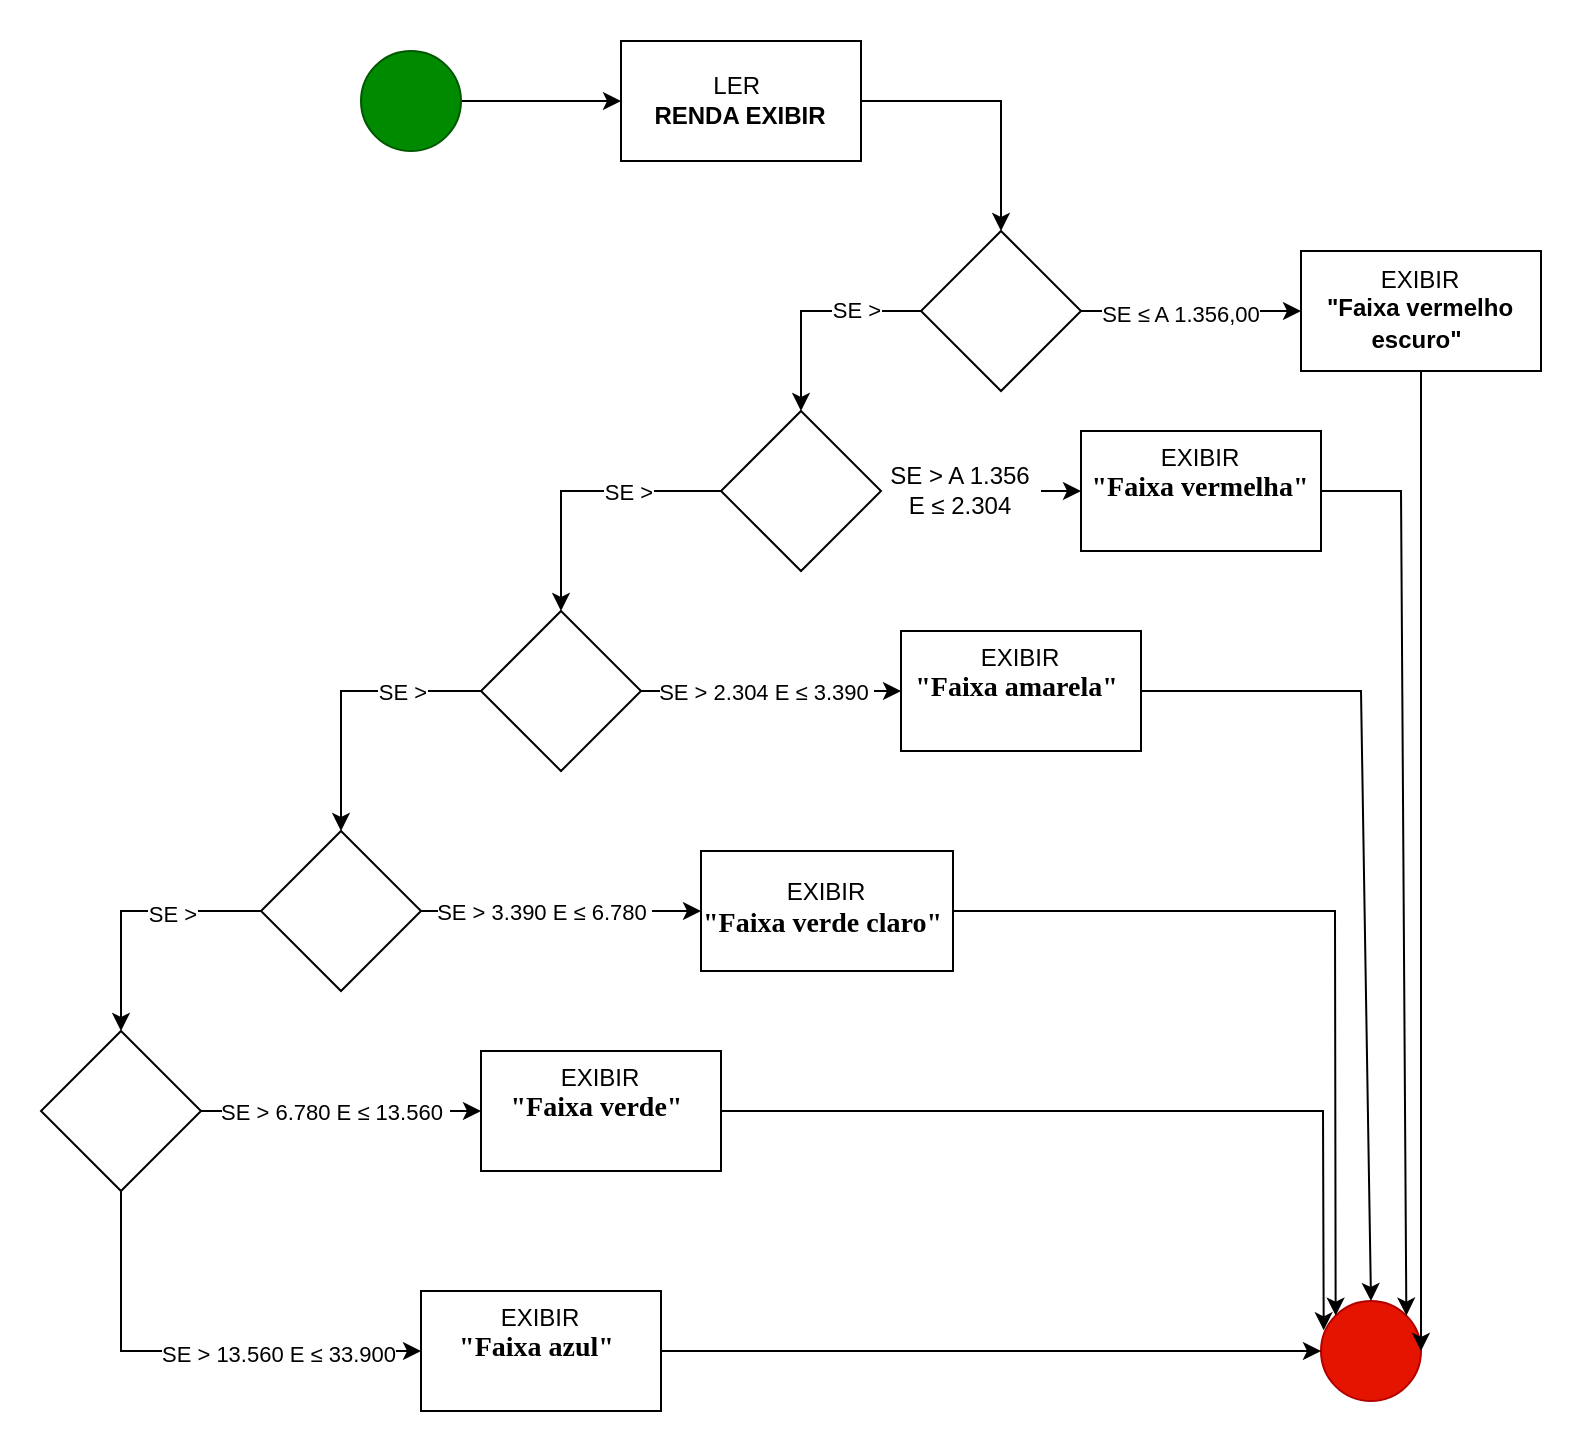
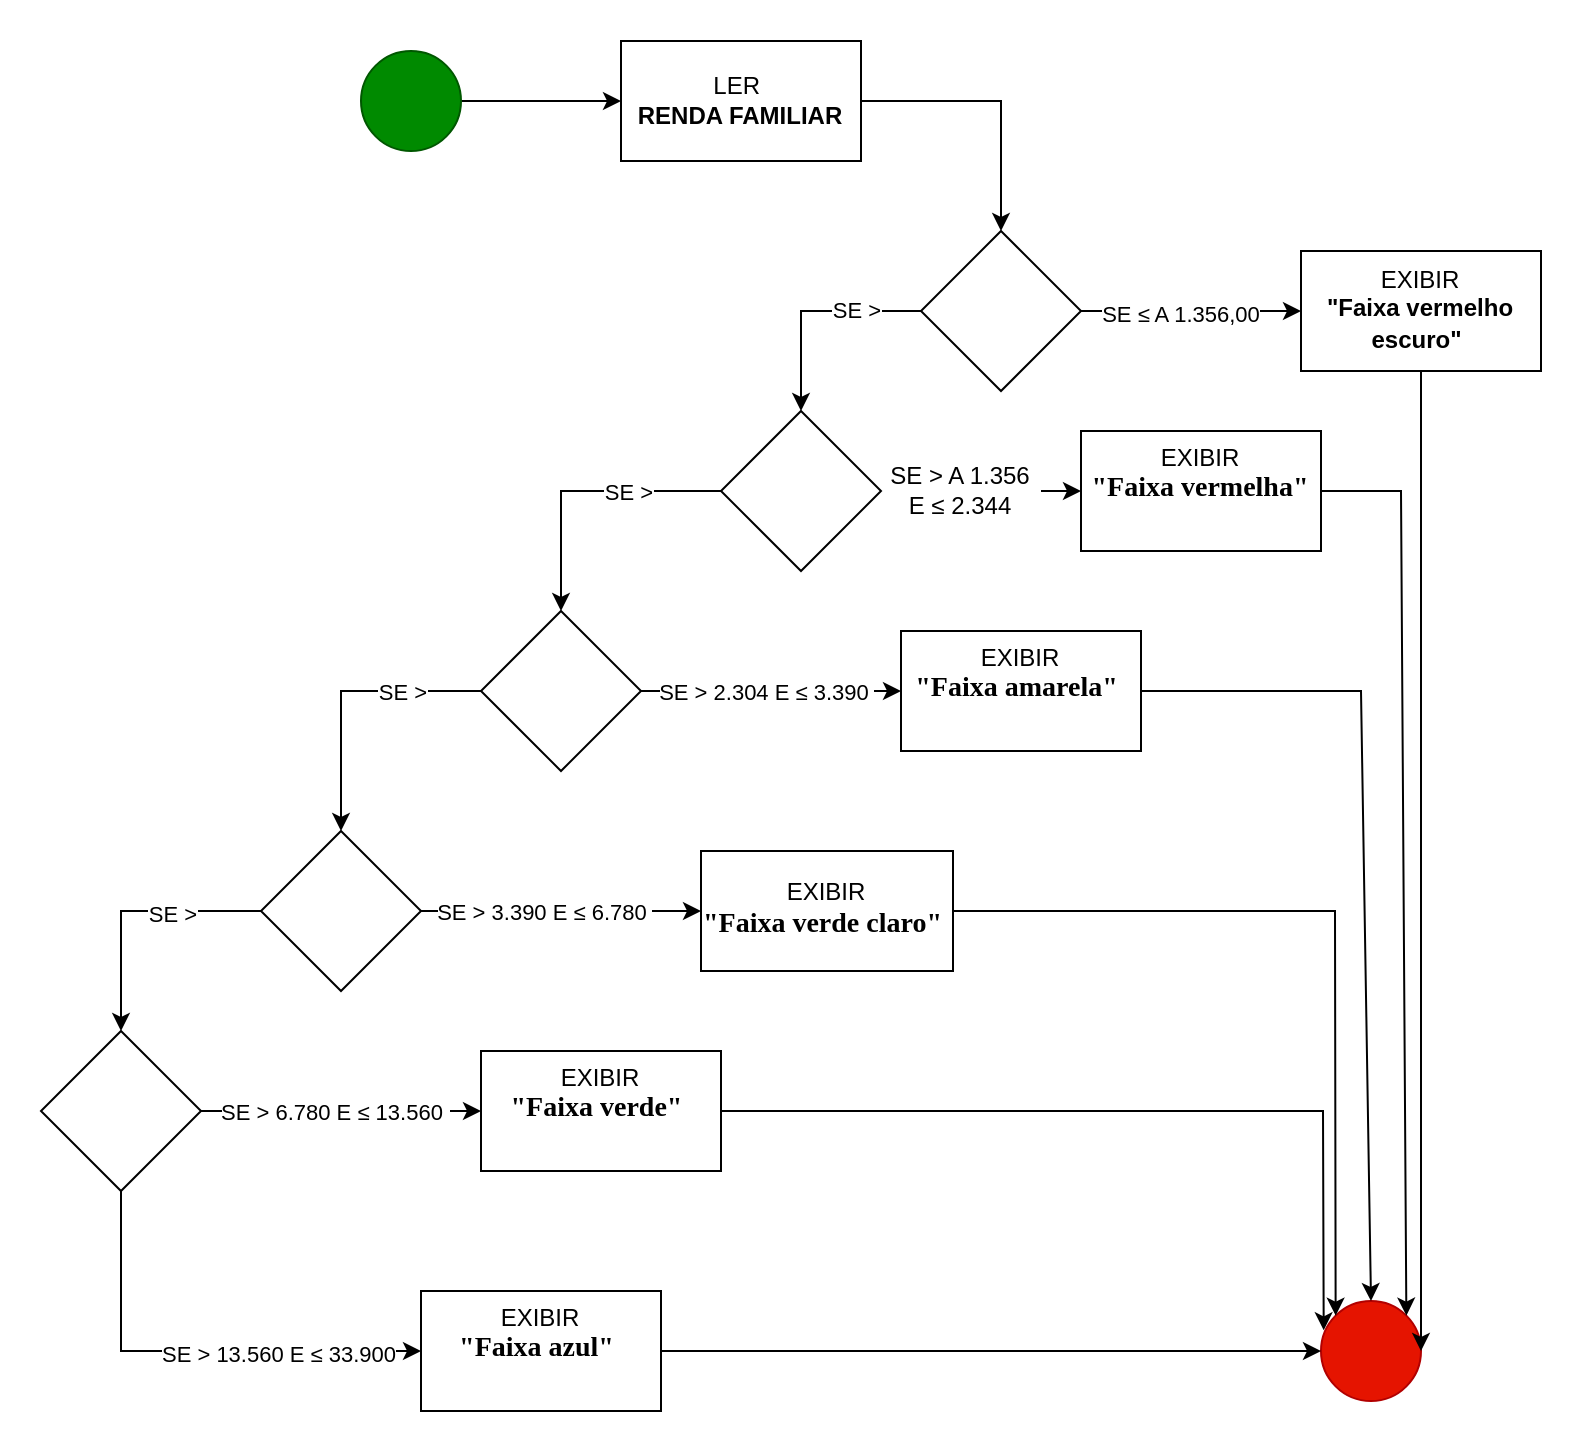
node "LER RENDA EXIBIR": label "LER RENDA EXIBIR" -> "LER RENDA FAMILIAR"
node "SE > A 1.356 E ≤ 2.304": label "SE > A 1.356 E ≤ 2.304" -> "SE > A 1.356 E ≤ 2.344"
